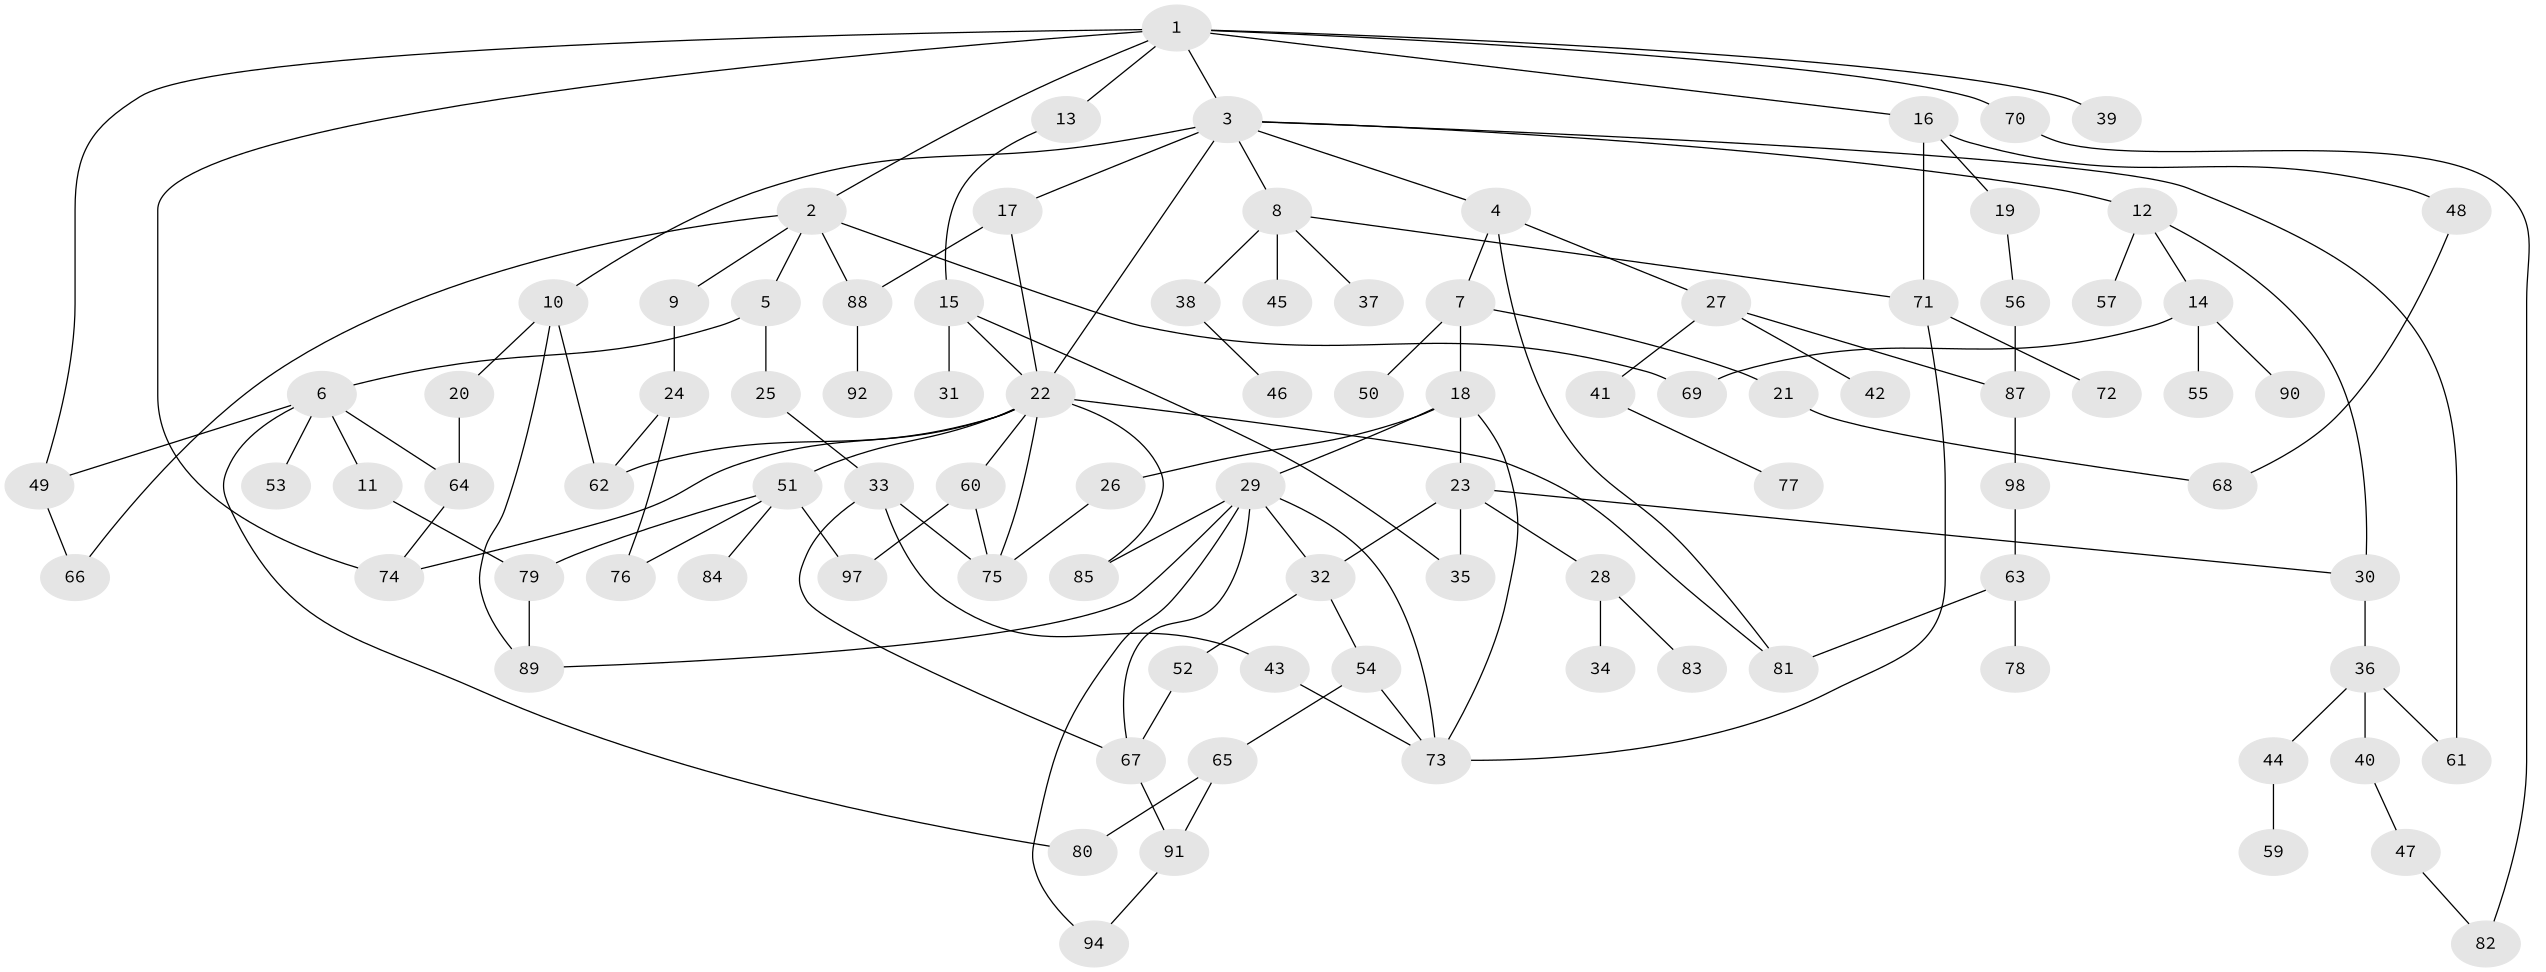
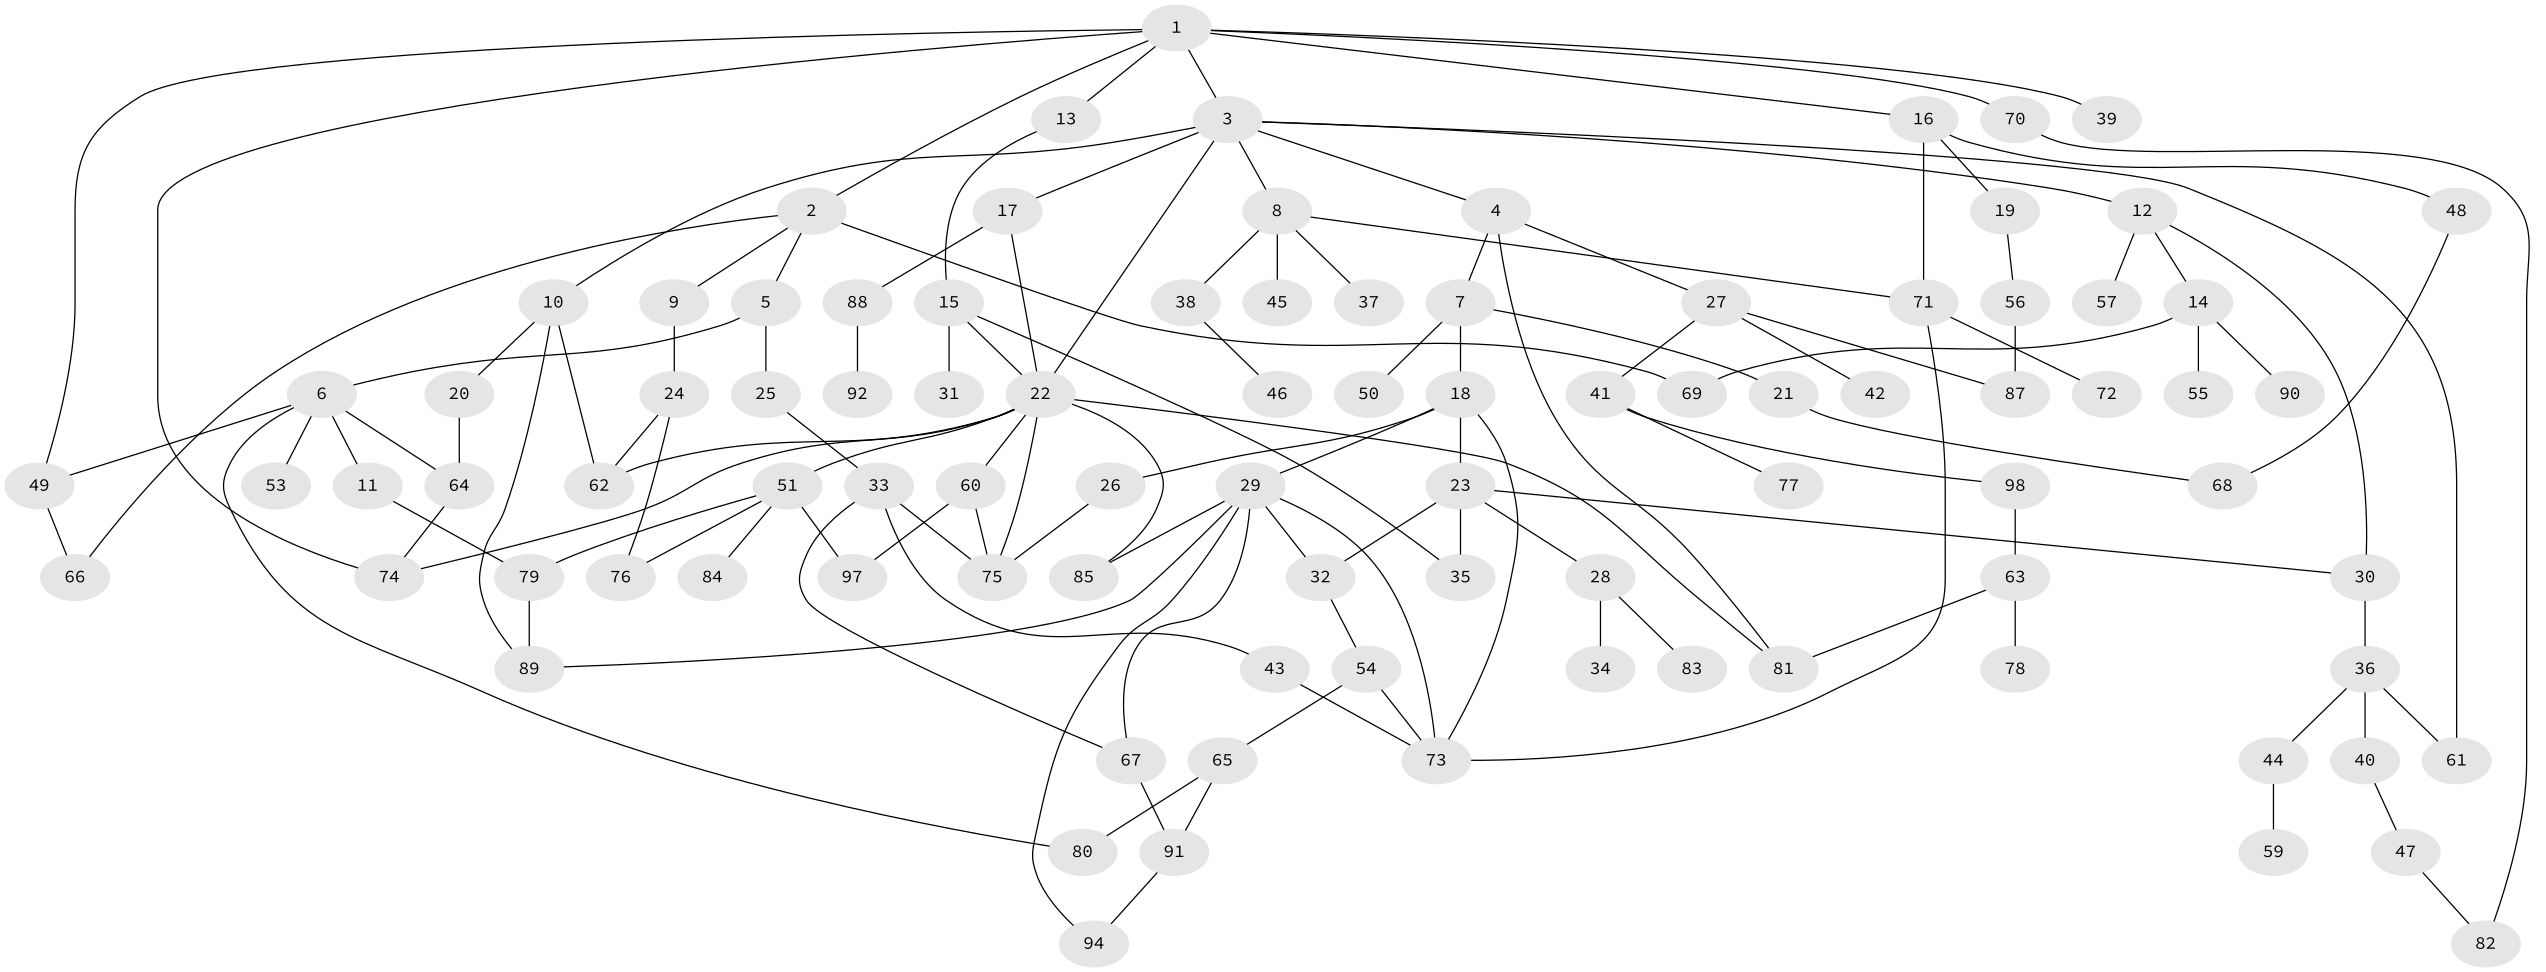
edge "2" -- "88": removed
edge "87" -- "98": now "41" -- "98"
node "52": removed
